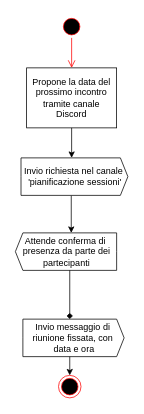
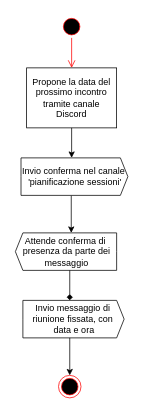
node "Invio richiesta nel canale 'pianificazione sessioni'": label "Invio richiesta nel canale 'pianificazione sessioni'" -> "Invio conferma nel canale 'pianificazione sessioni'"
node "Attende conferma di presenza da parte dei partecipanti": label "Attende conferma di presenza da parte dei partecipanti" -> "Attende conferma di presenza da parte dei messaggio"
node "Invio messaggio di riunione fissata, con data e ora": moved (74, 338) -> (74, 319)
